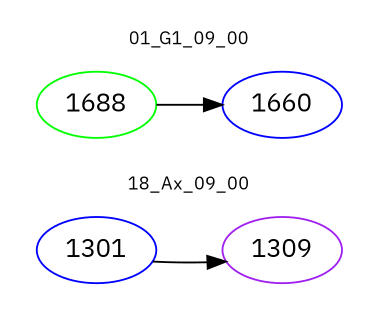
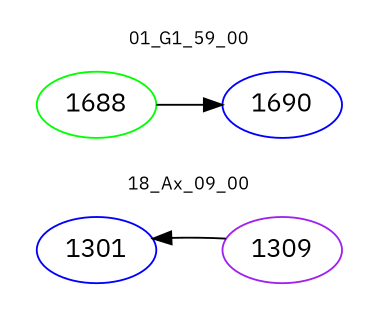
cluster "01_G1_09_00": label "01_G1_09_00" -> "01_G1_59_00"
node "1660": label "1660" -> "1690"
edge "1301" -> "1309": reversed
